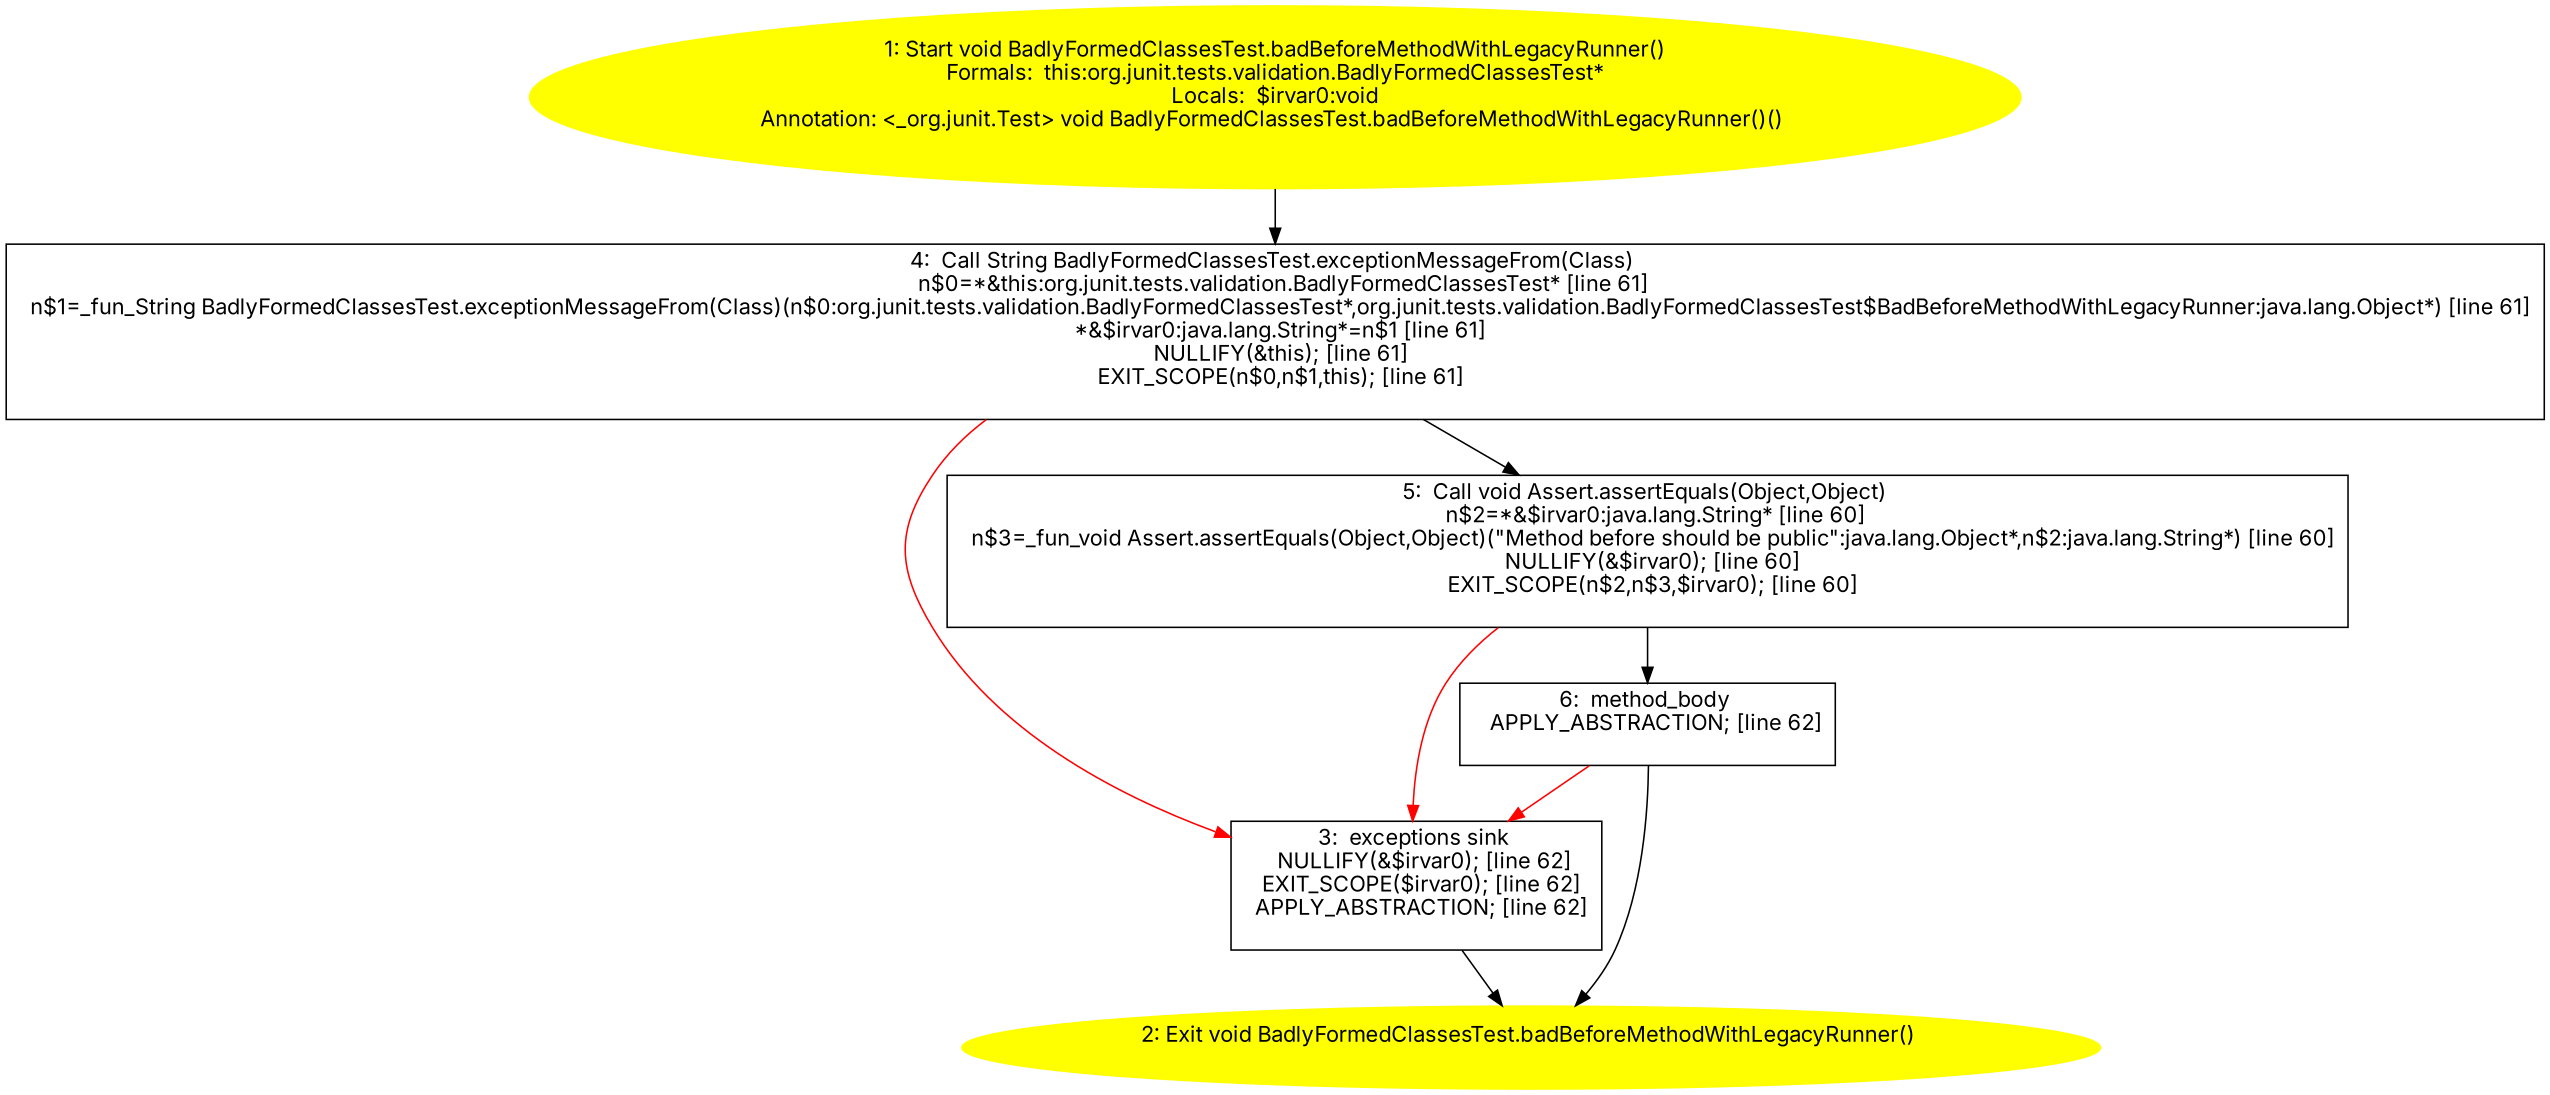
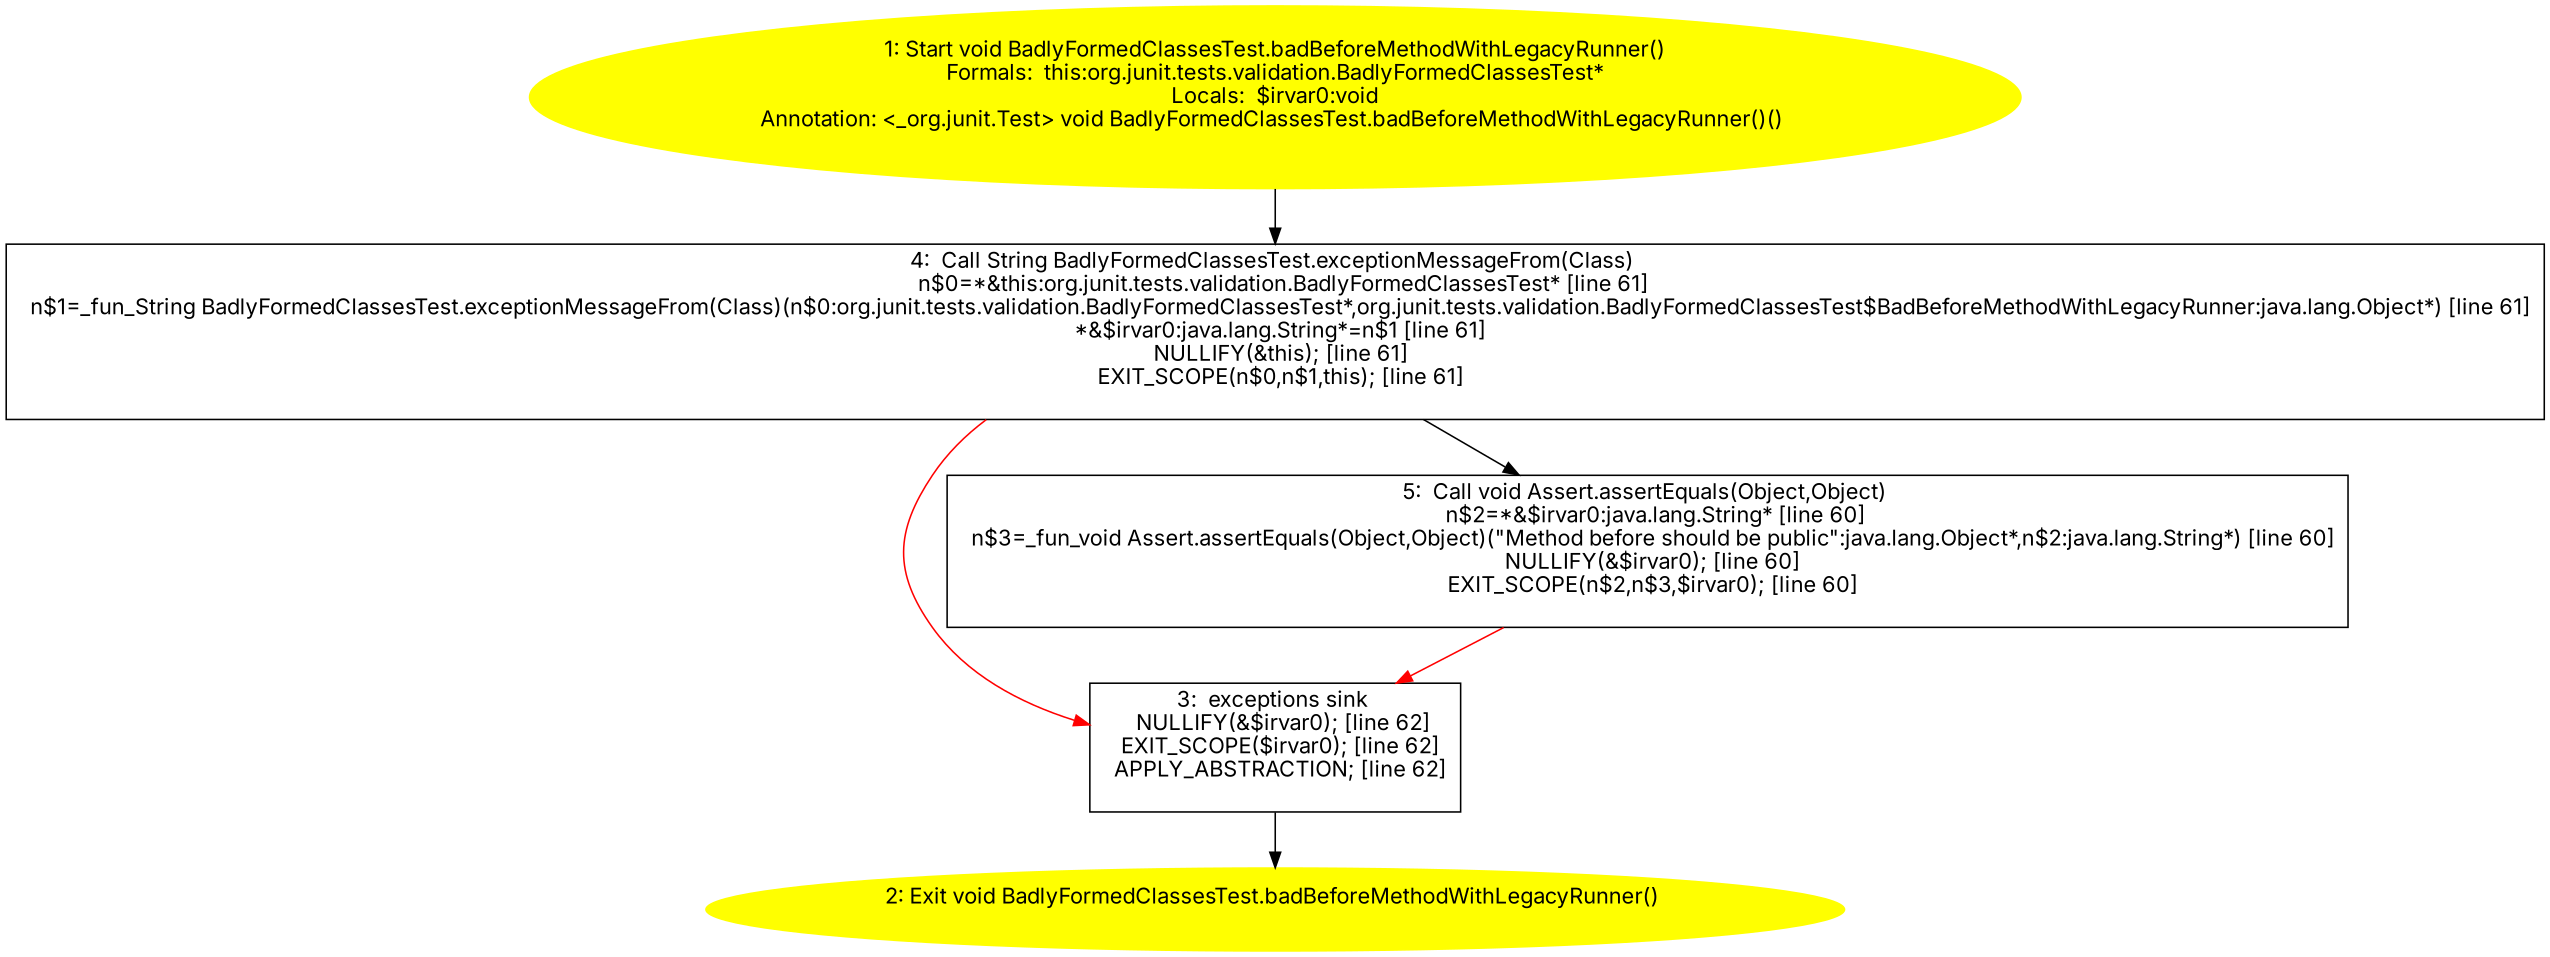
node "6:  method_body APPLY_ABSTRACTION; [line 62]": removed
